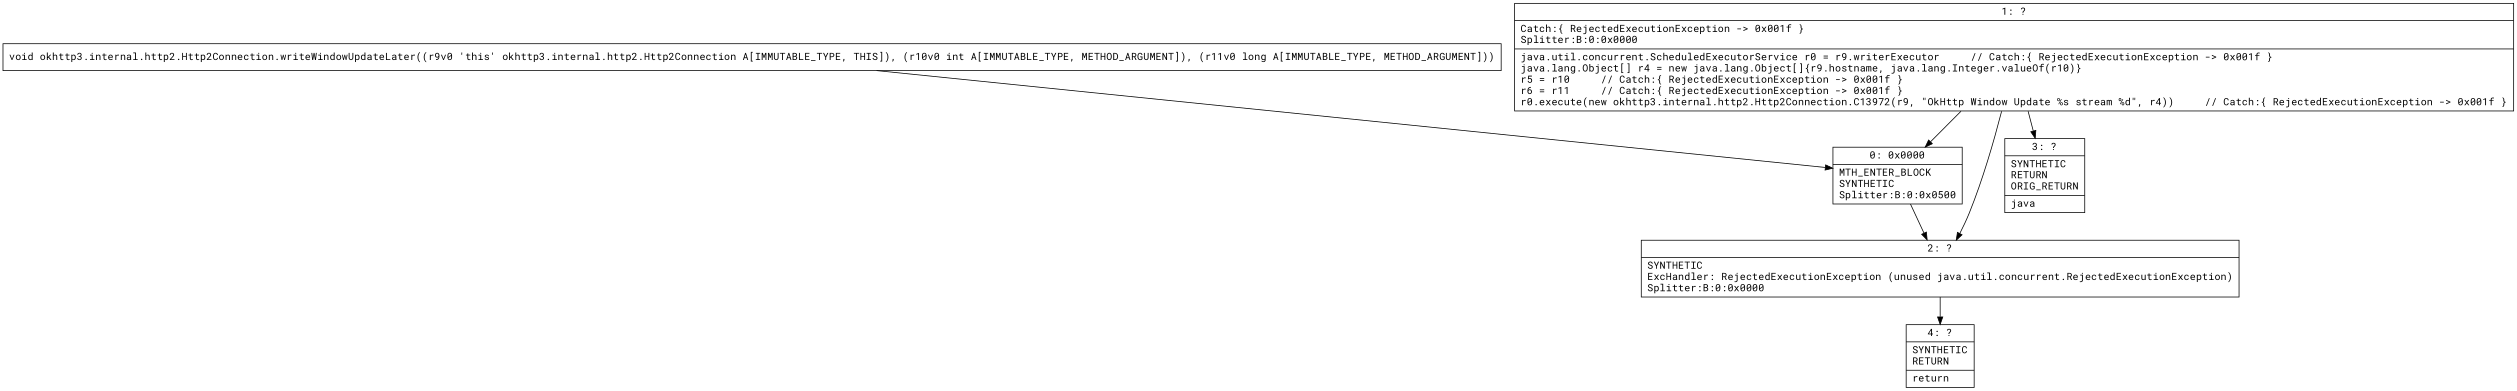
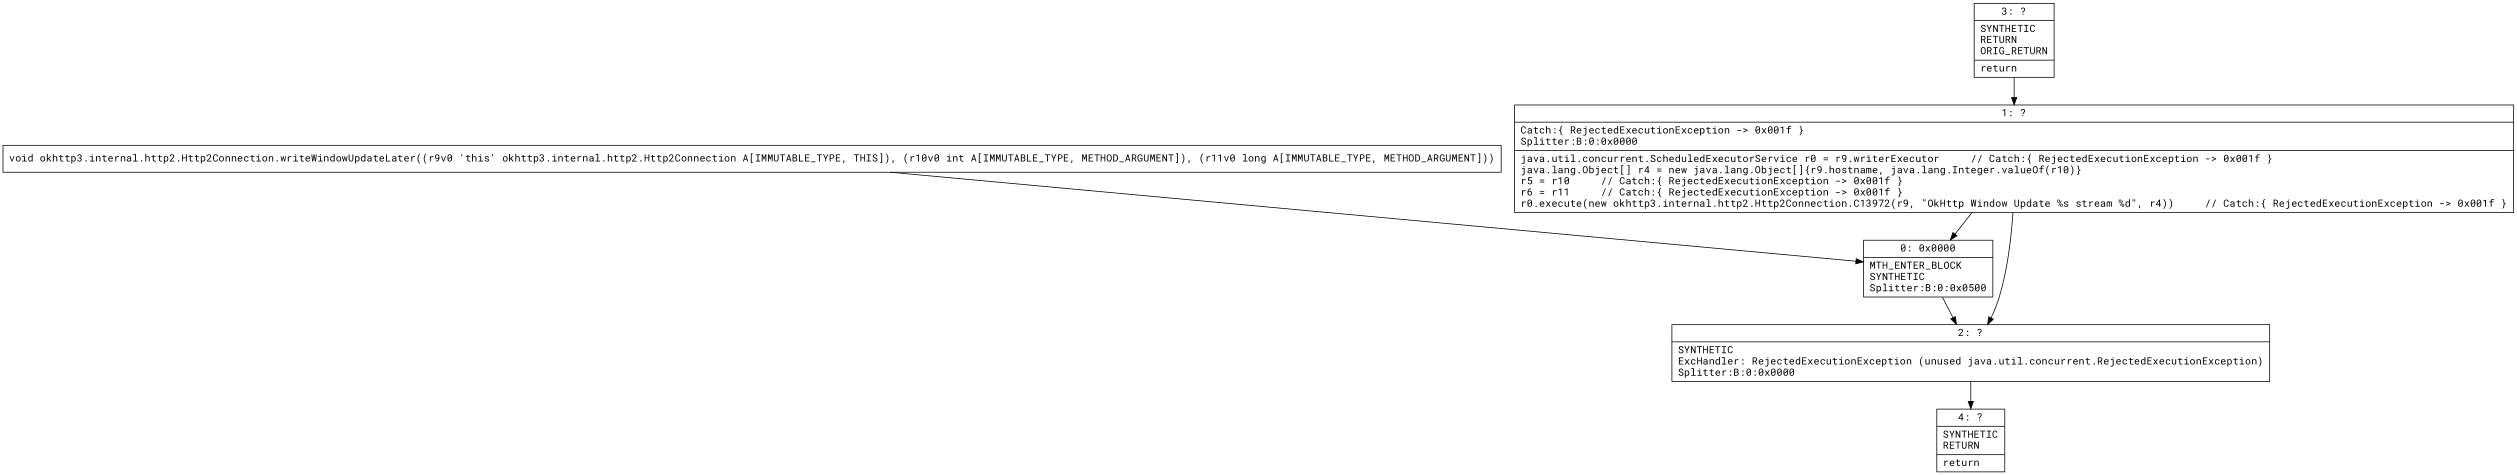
edge "1: ?" -> "3: ?": reversed
node "3: ?": text "java" -> "return"
